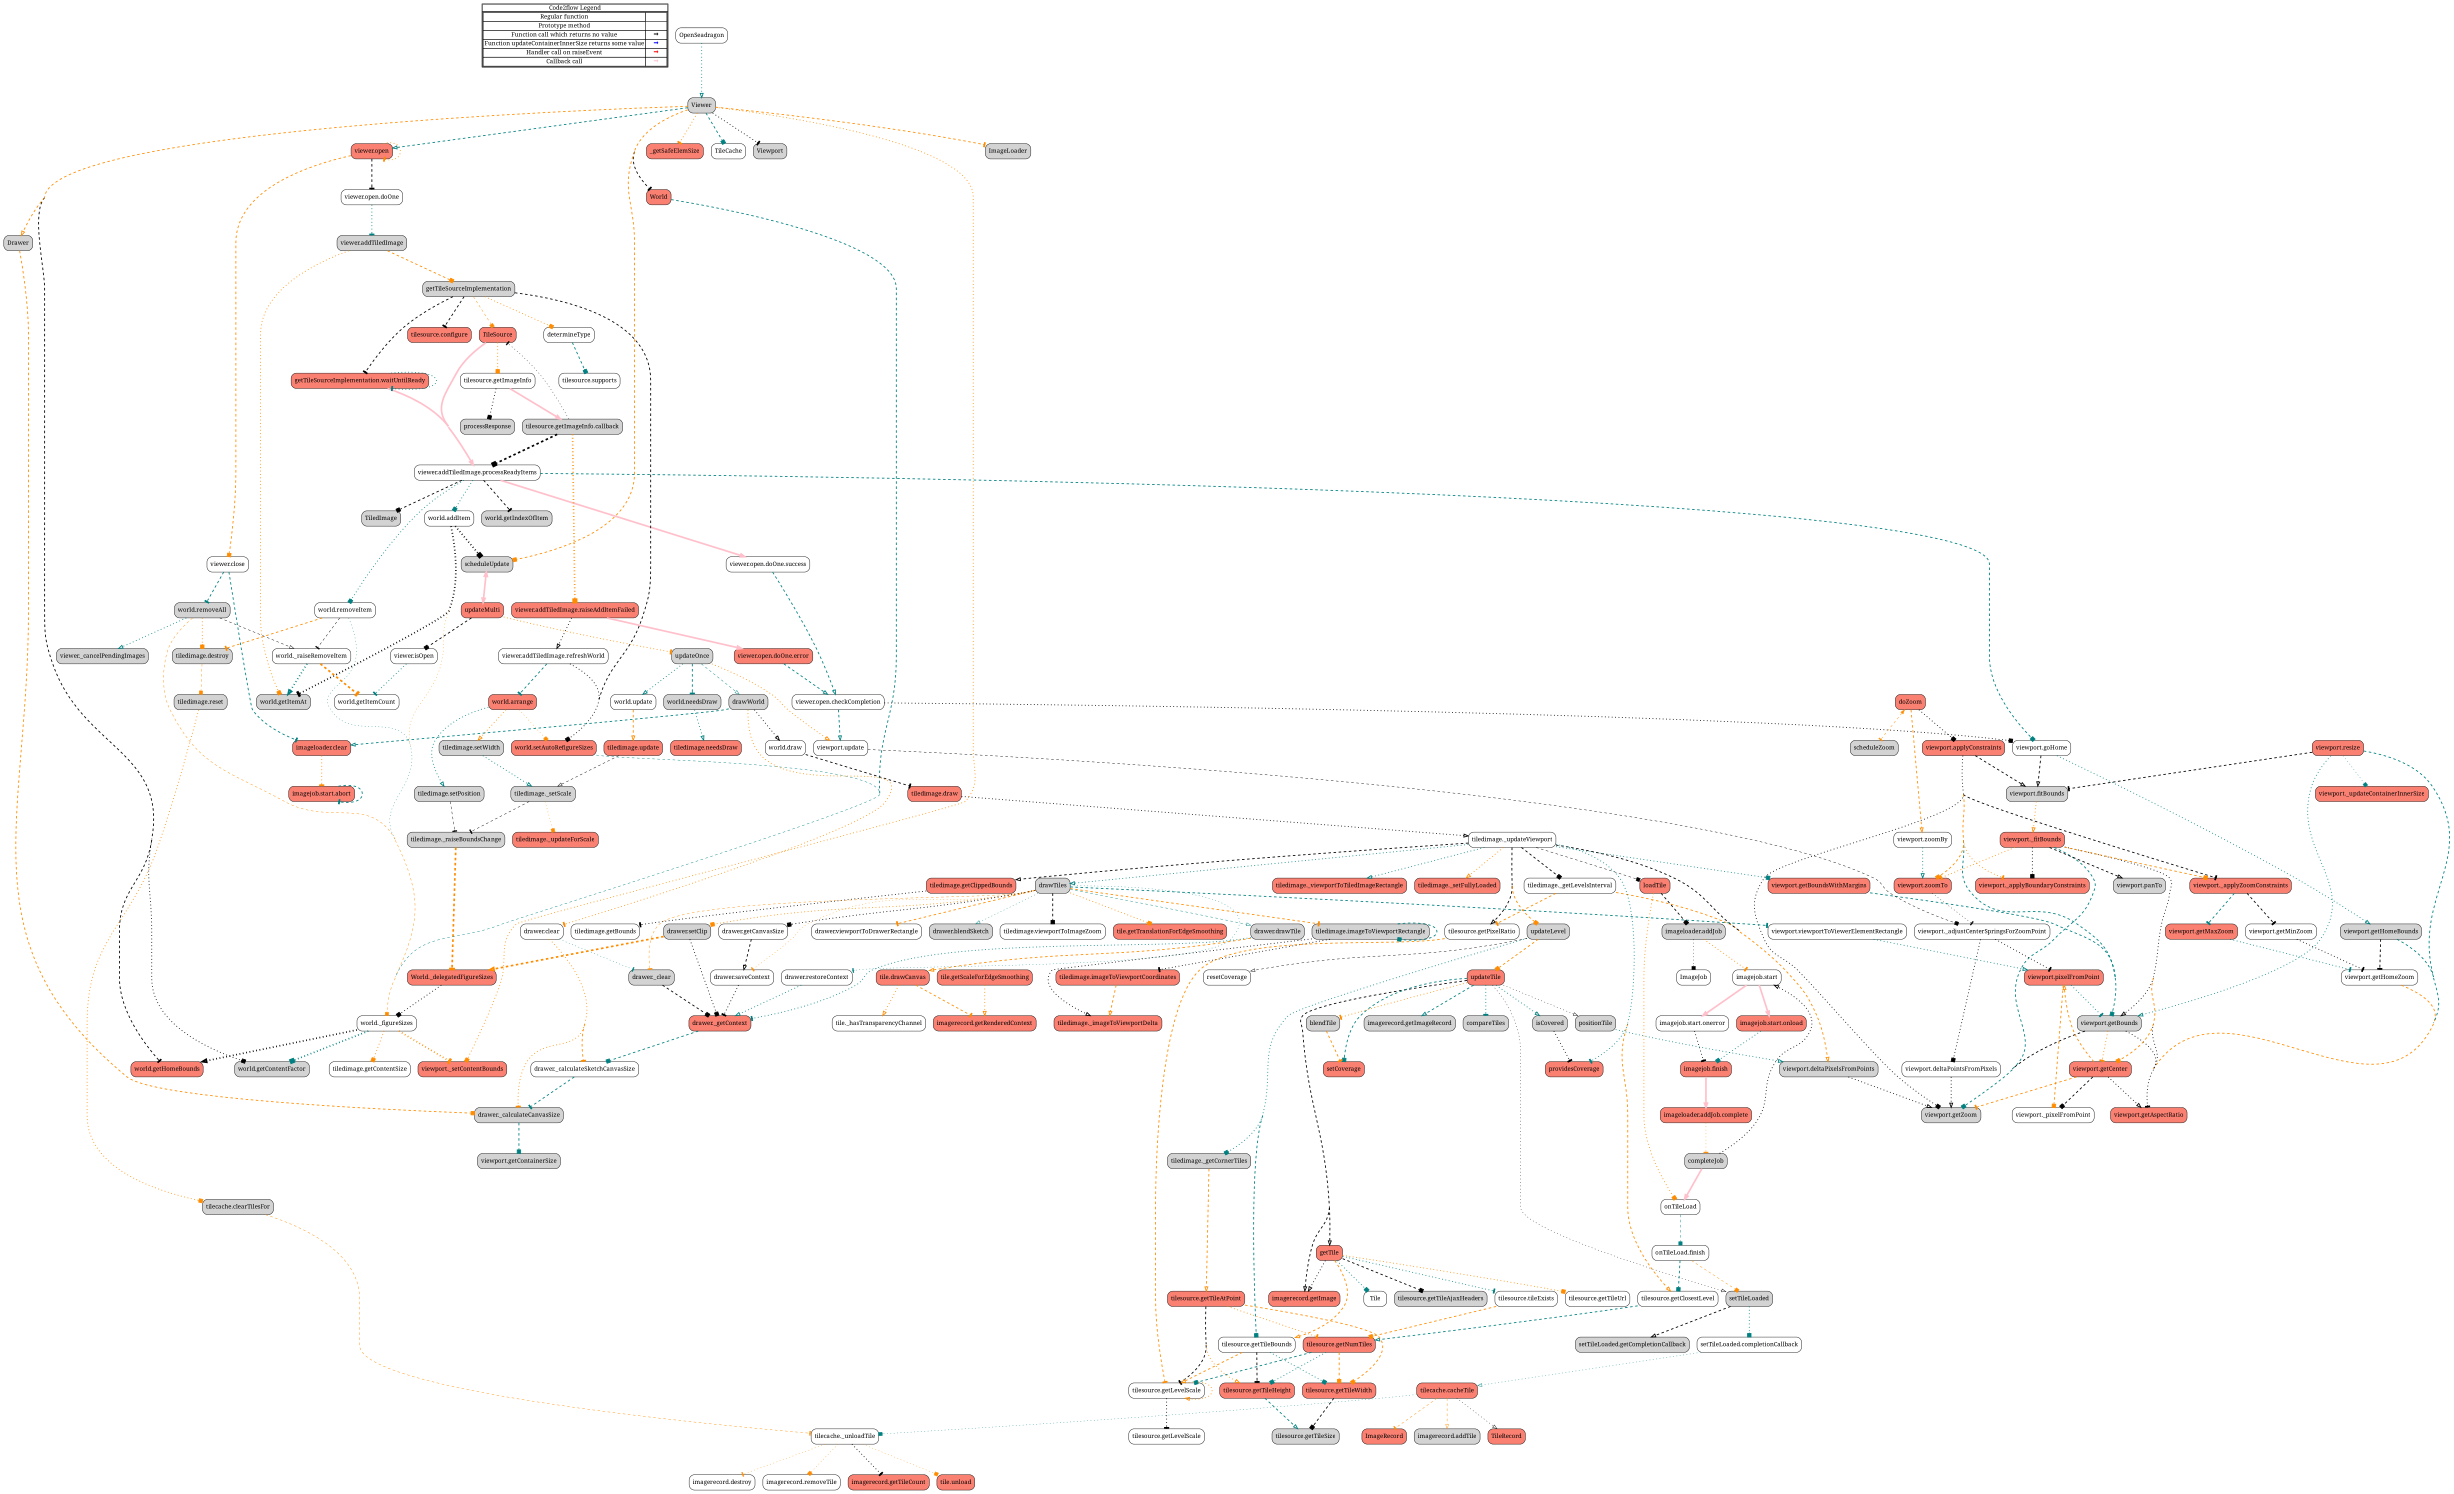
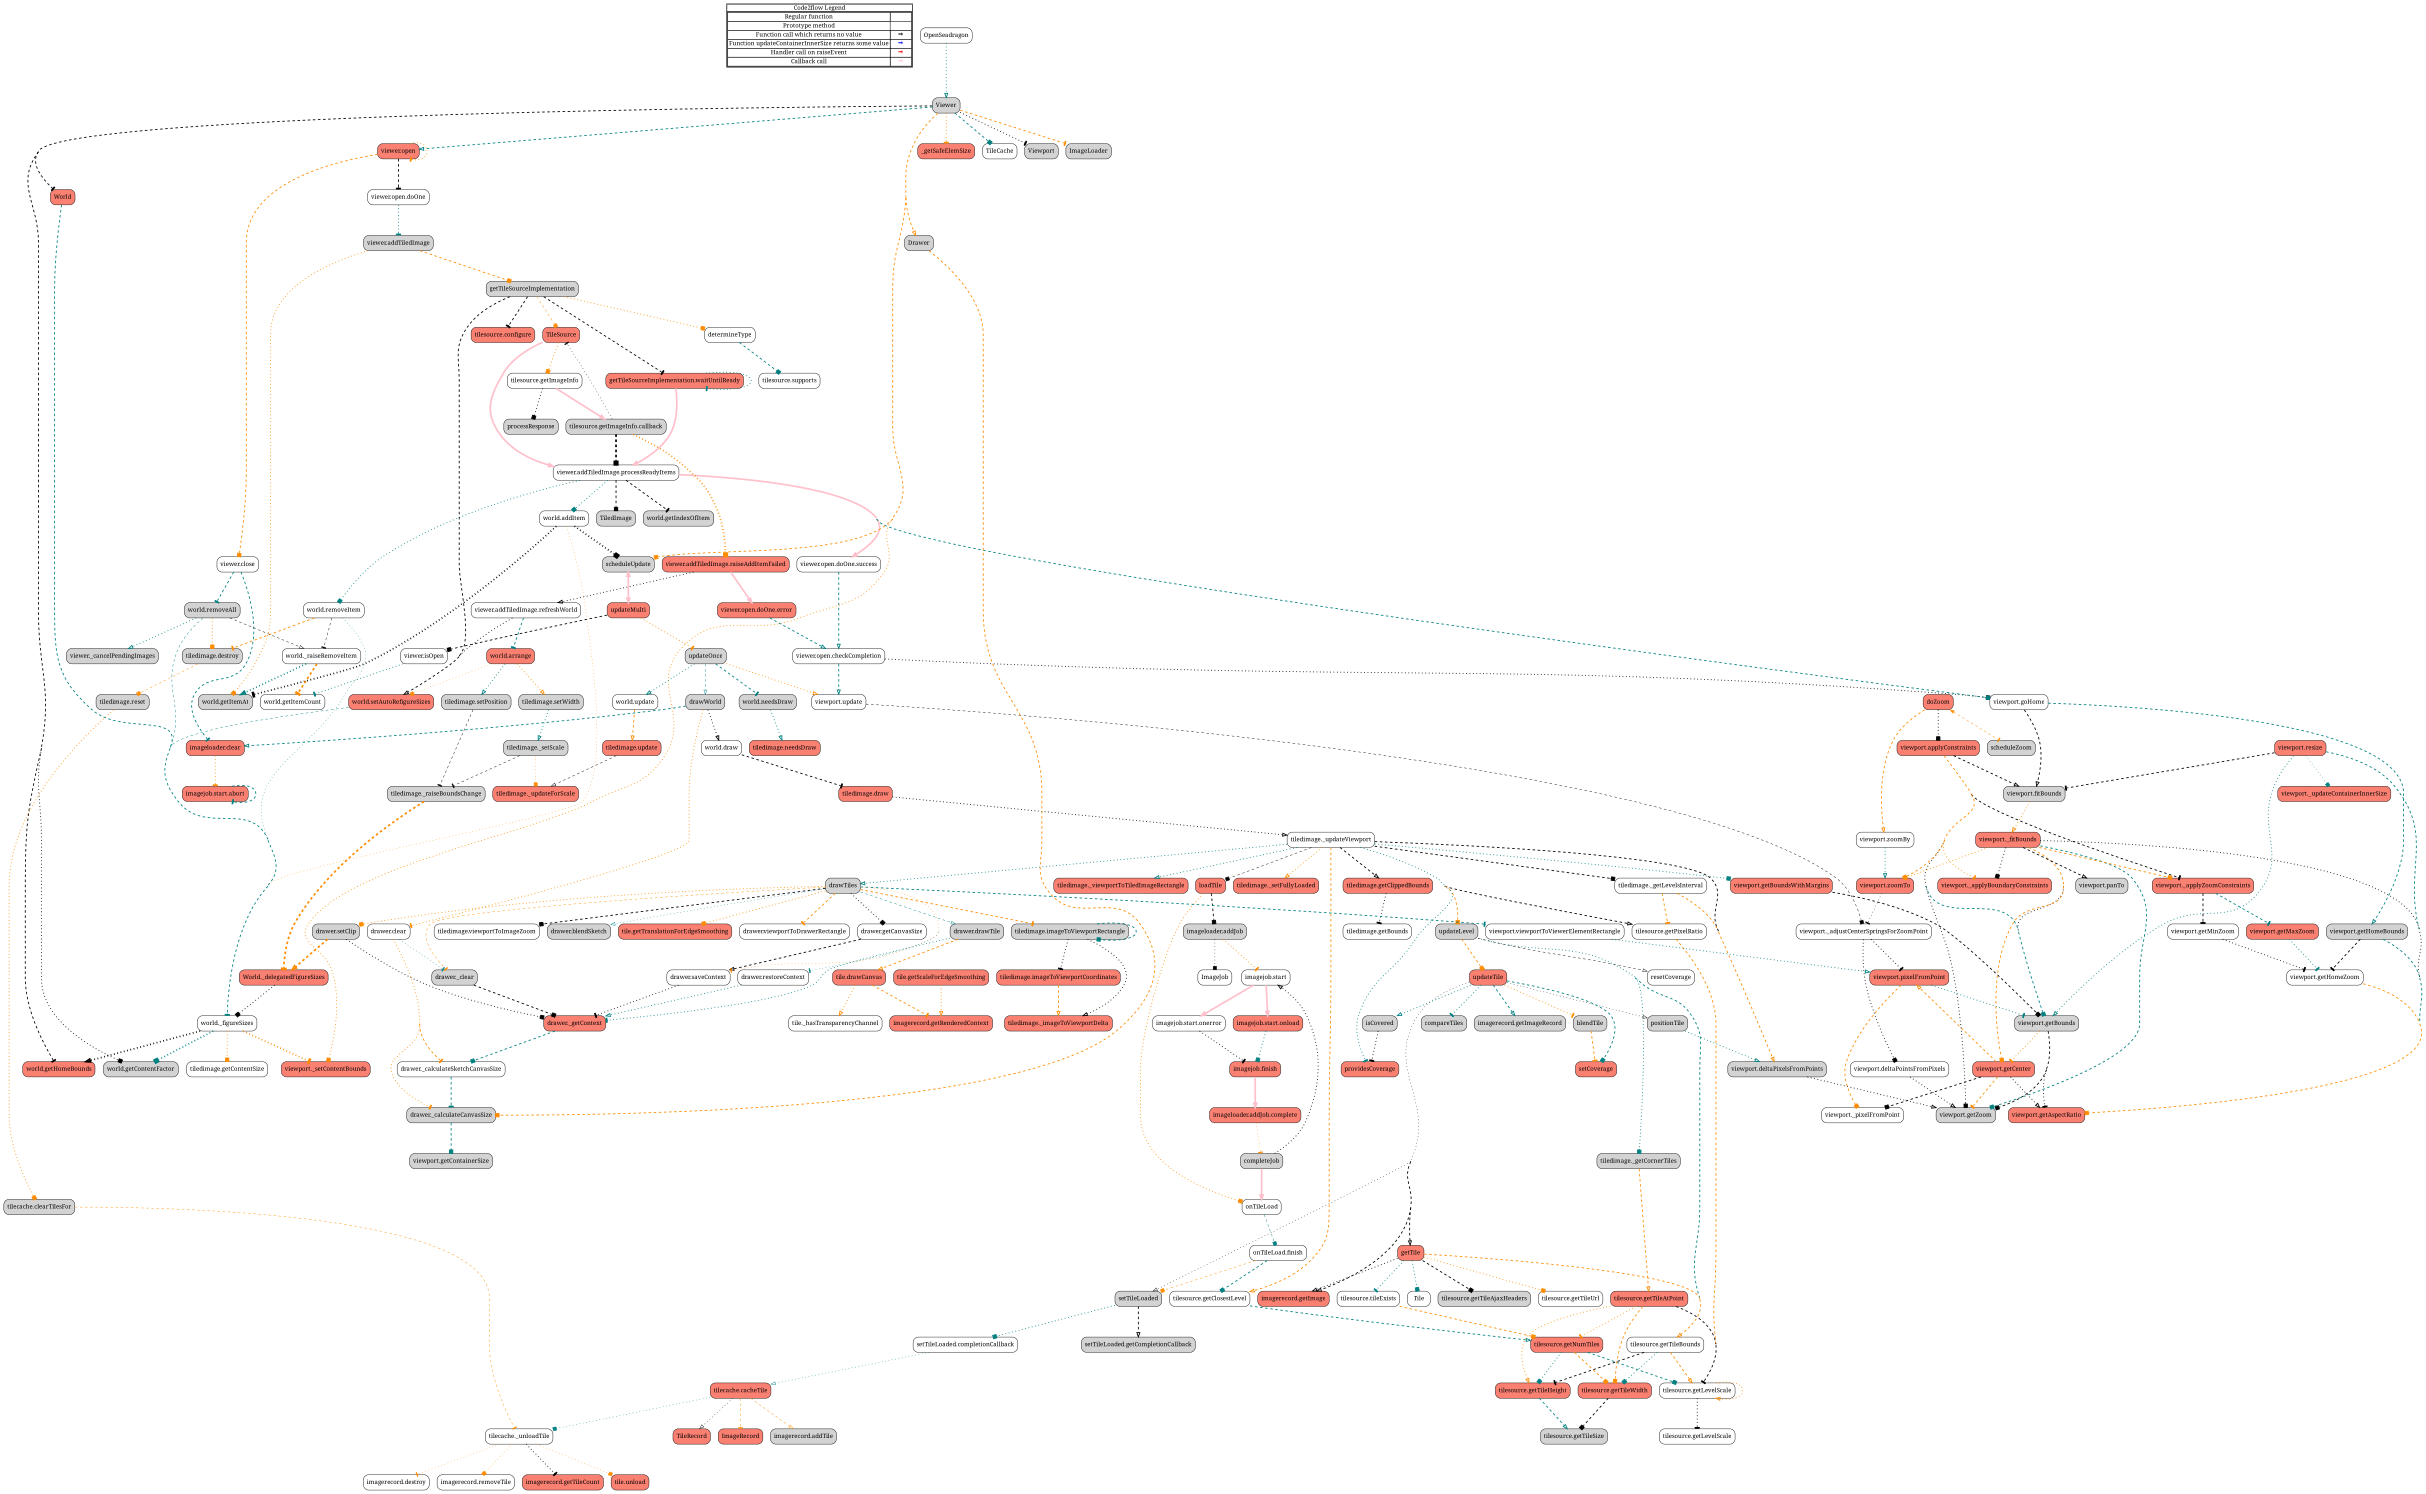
edge "tiledimage.update" -> "tiledimage._setScale": now "tiledimage.update" -> "tiledimage._updateForScale"
edge "world.removeAll" -> "world._figureSizes": color darkorange -> teal
edge "viewport.goHome" -> "viewport.getHomeBounds": style dotted -> dashed
edge "viewport.getBoundsWithMargins" -> "viewport.getBounds": color teal -> black
